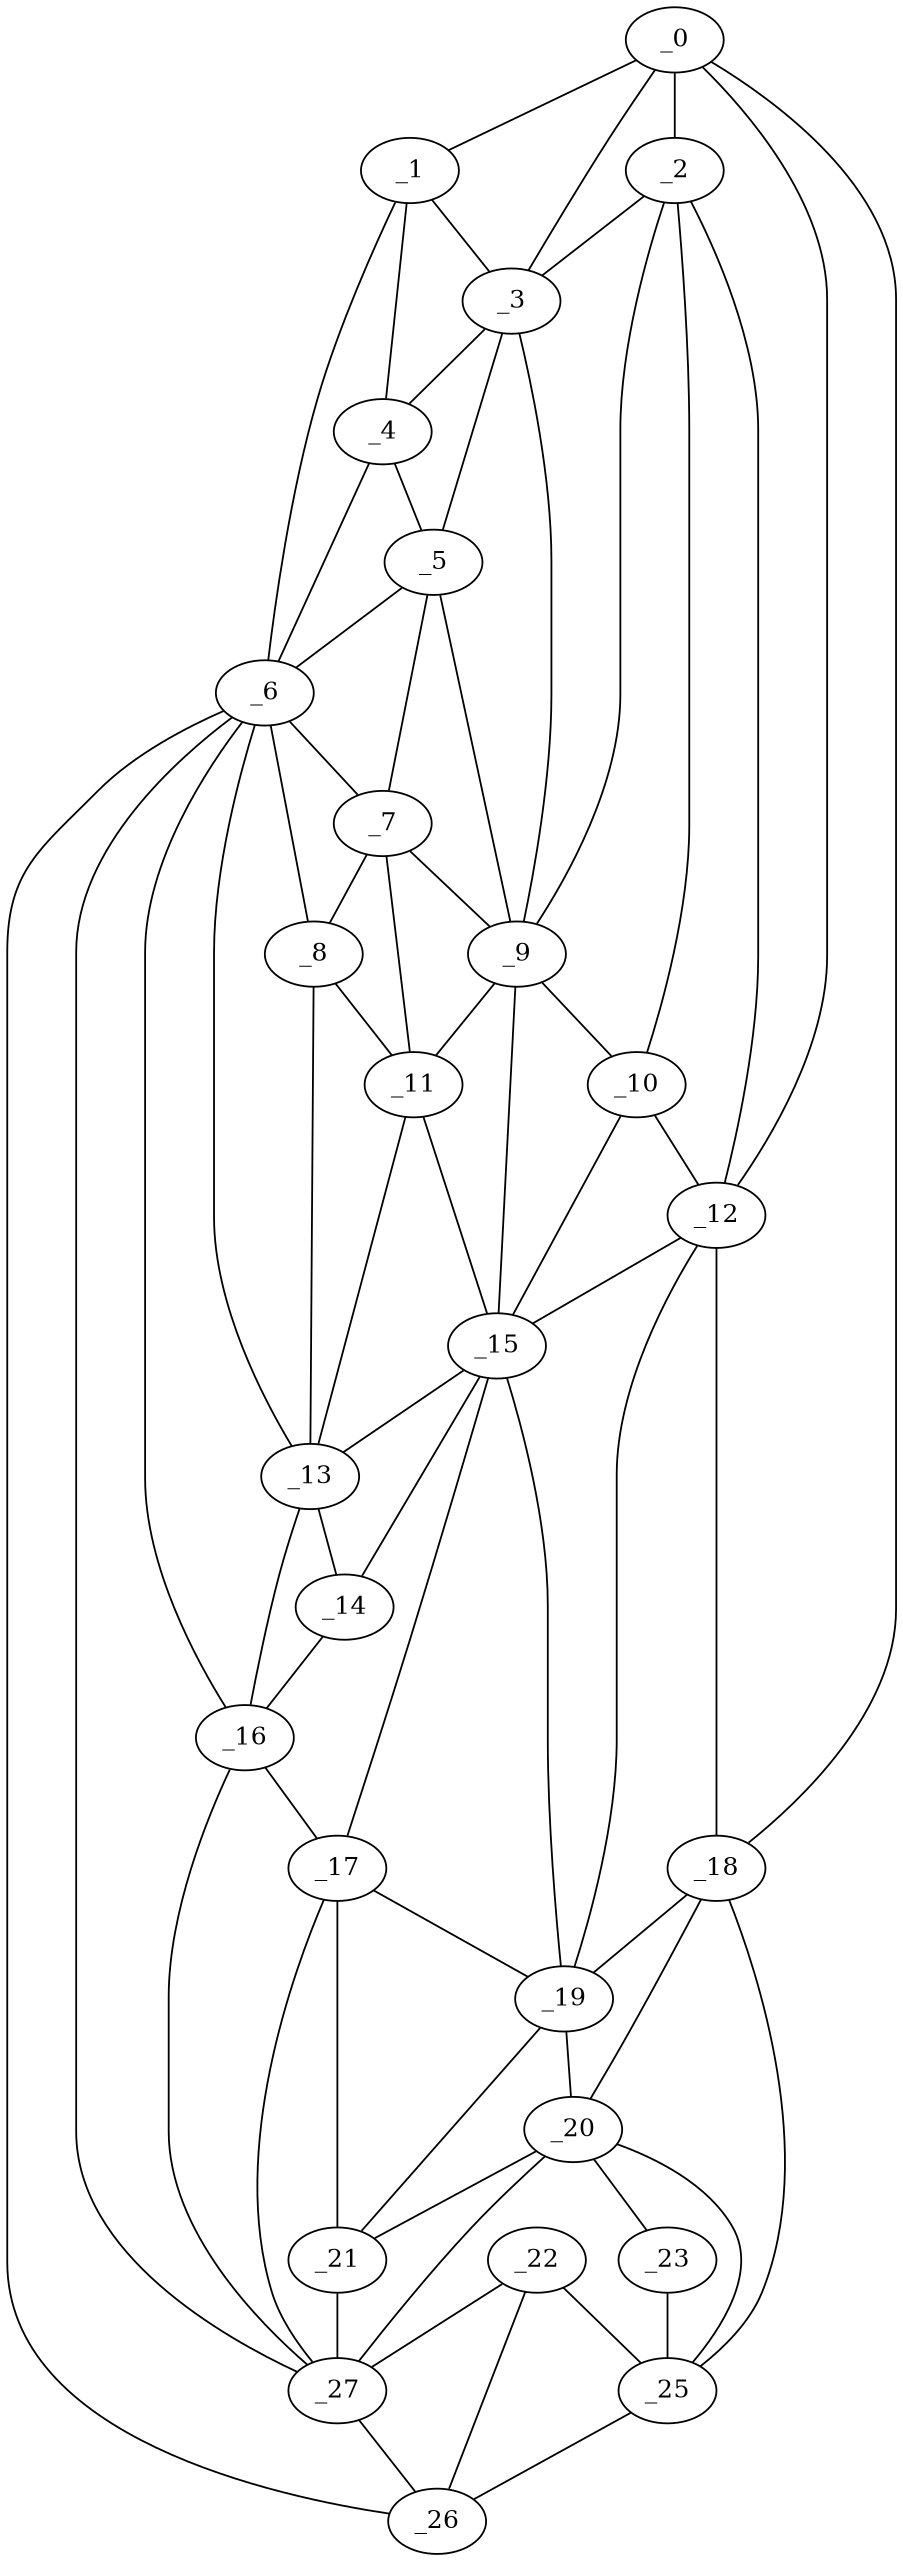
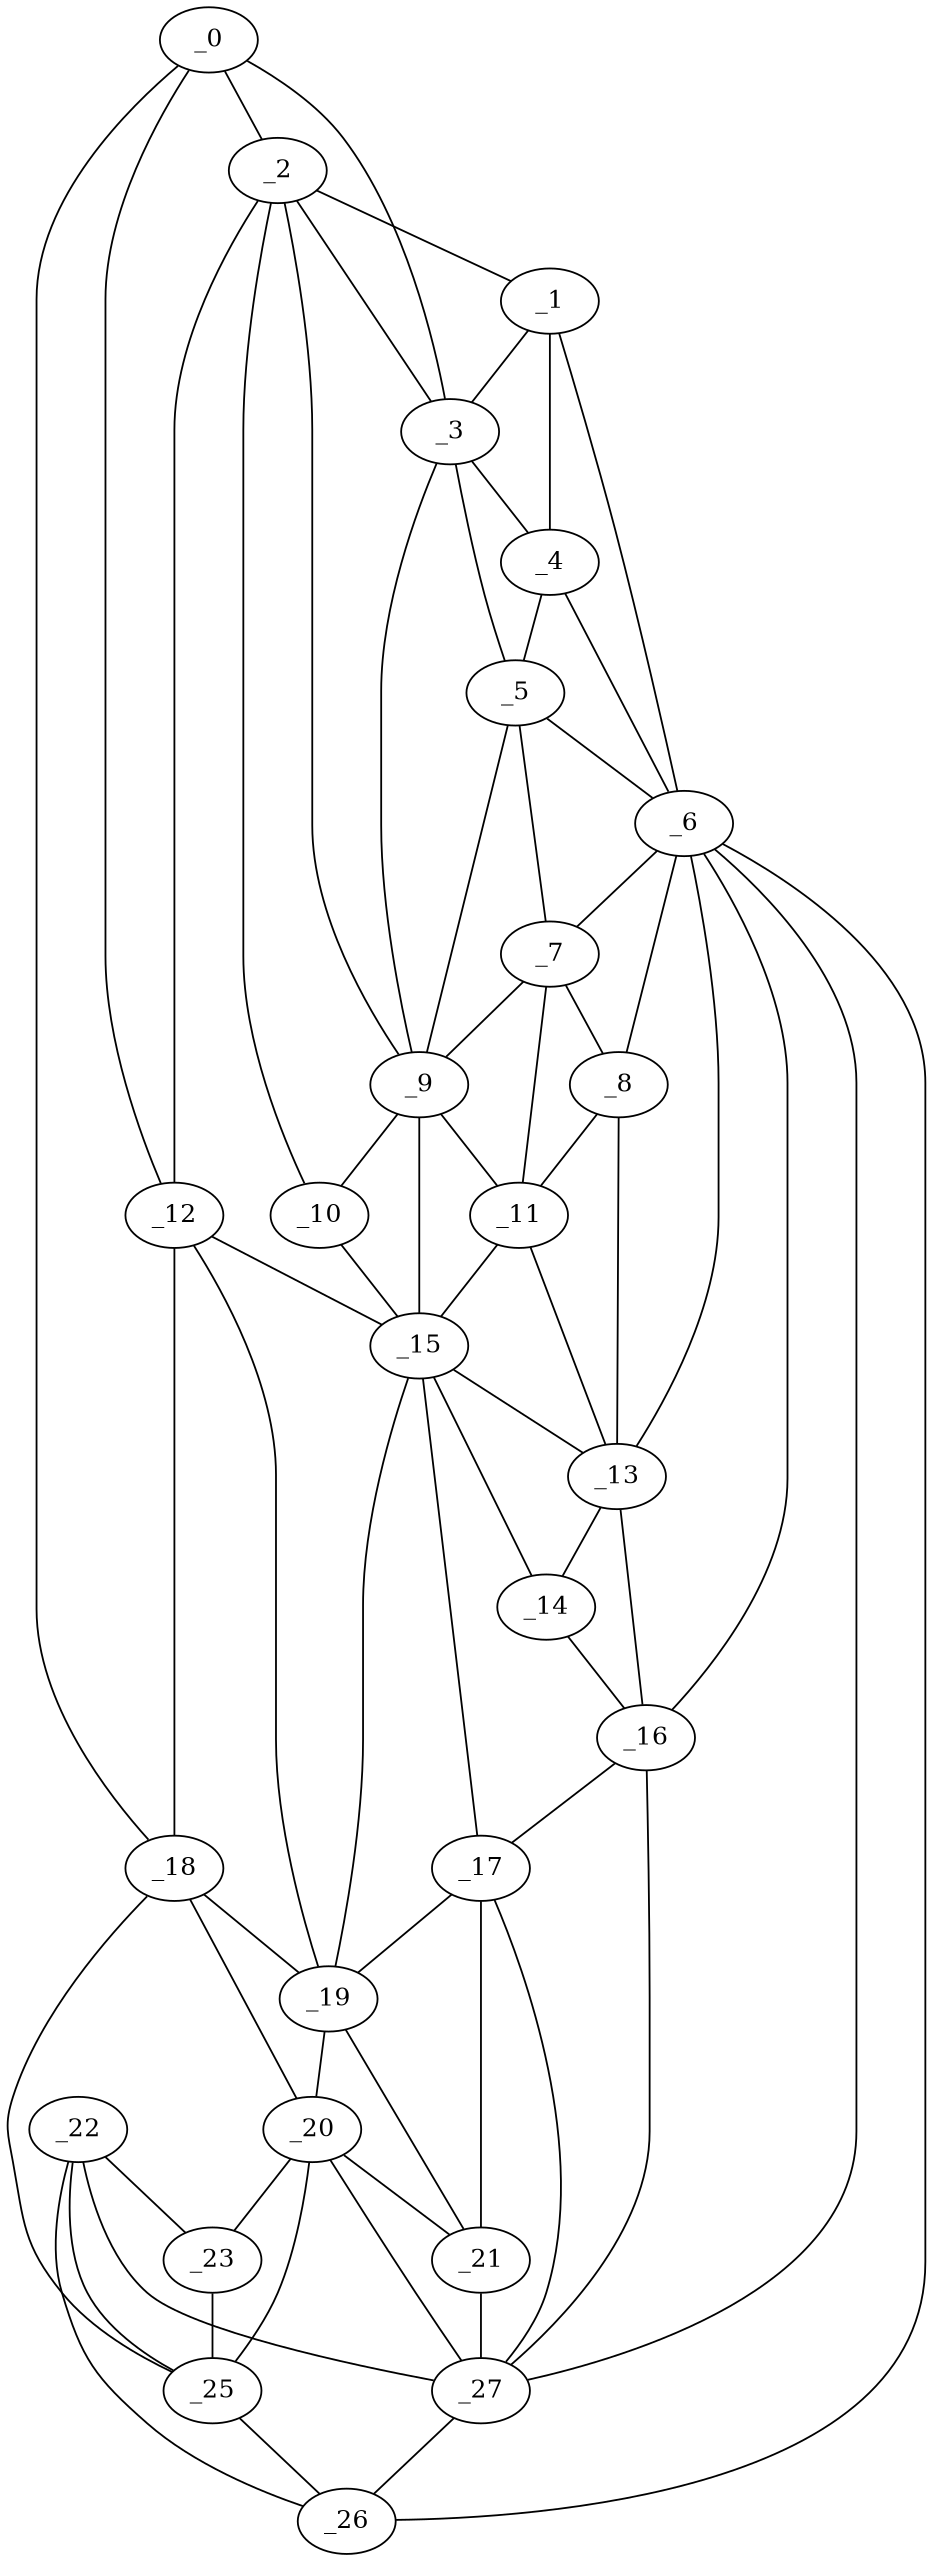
edge "_0" -- "_1": now "_2" -- "_1"
edge "_10" -- "_12": removed
edge "_22" -- "_23": added
